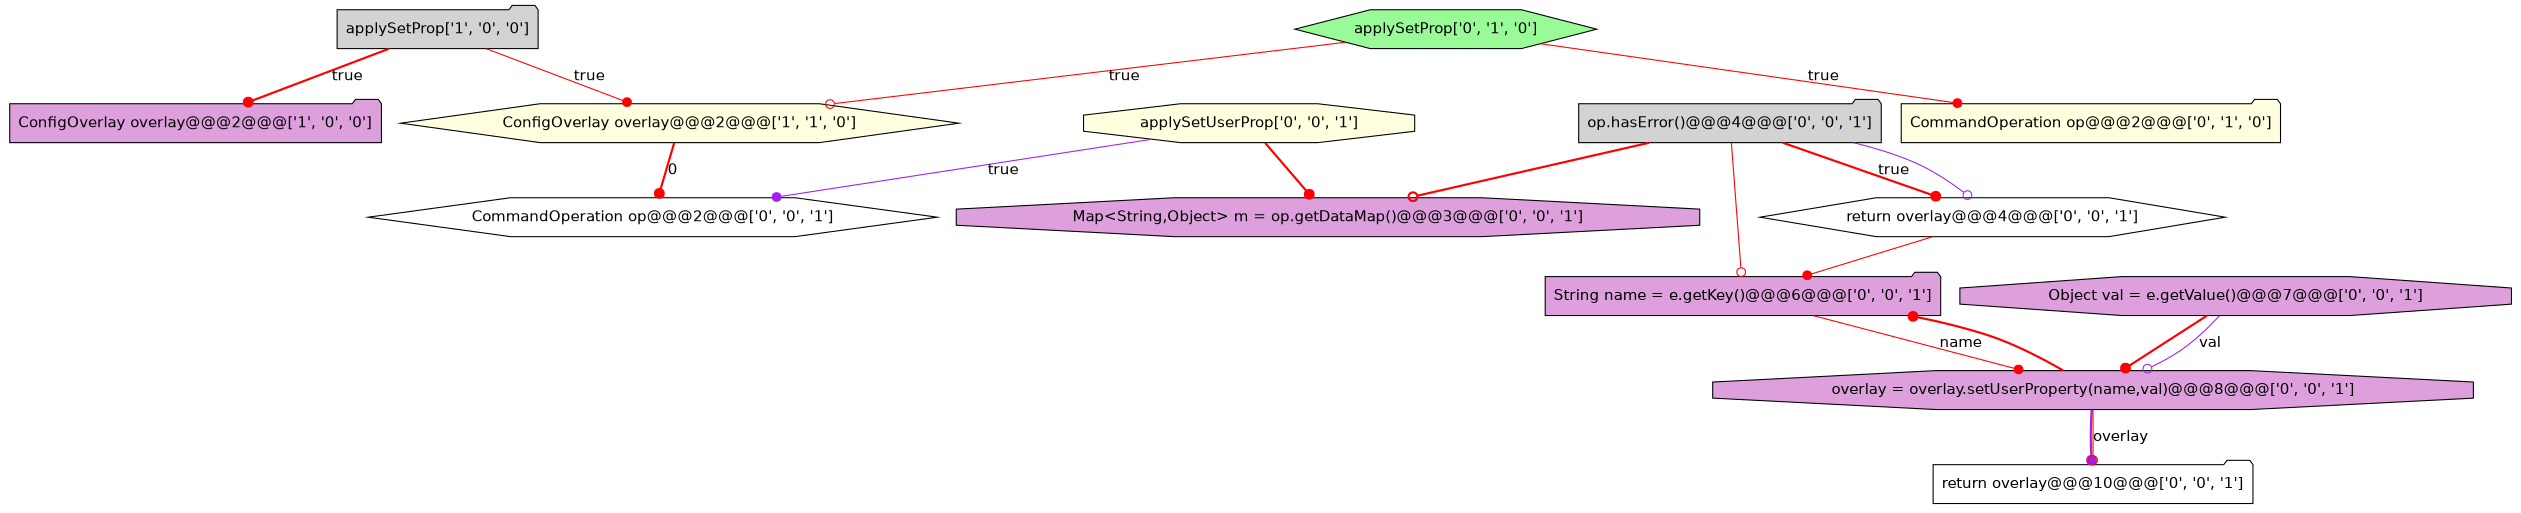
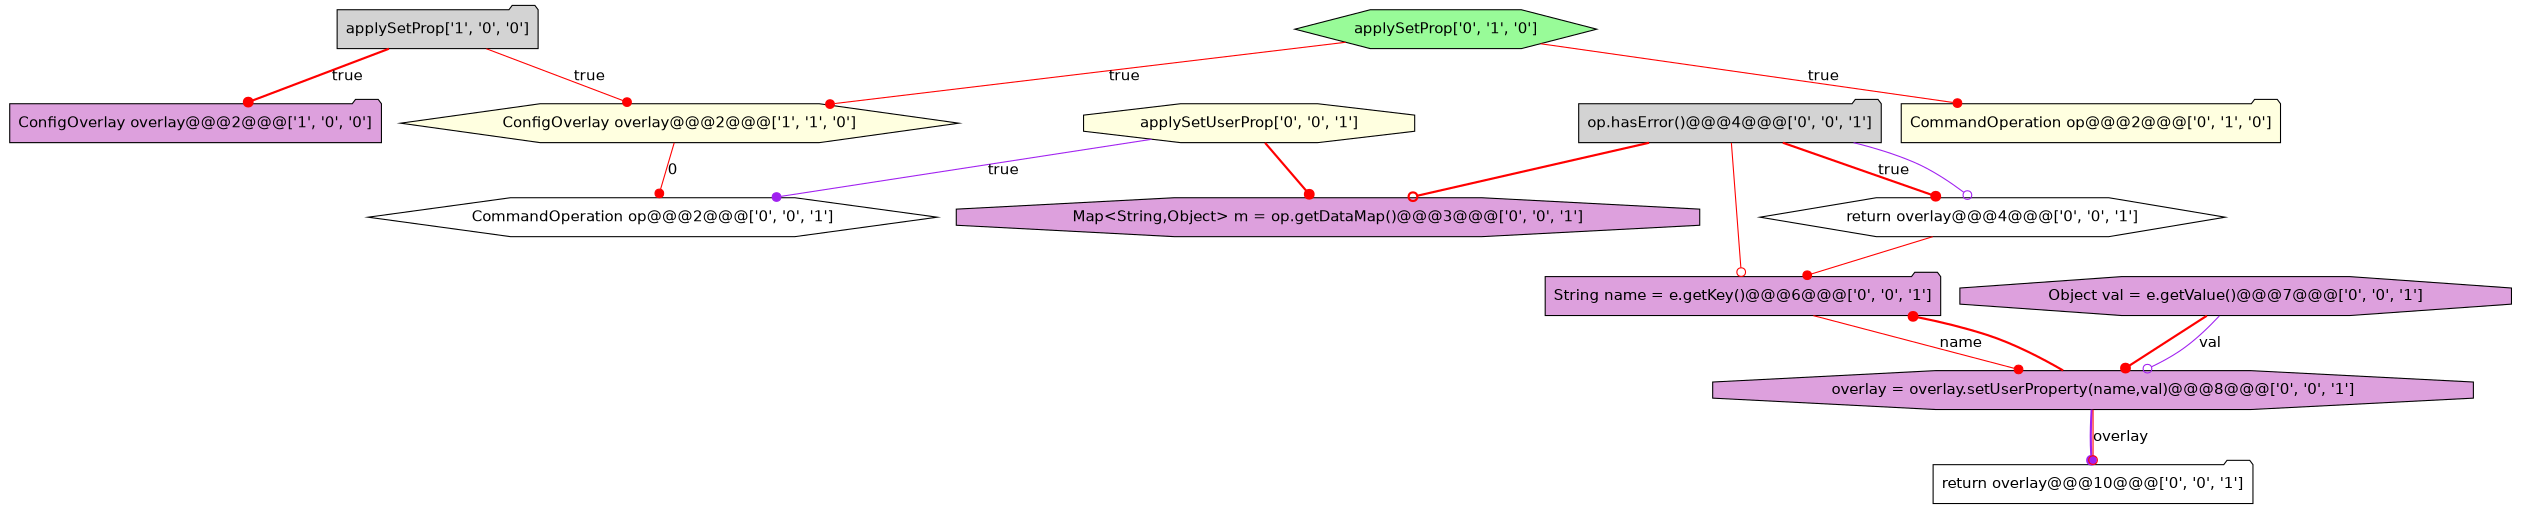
edge "applySetProp['0', '1', '0']" -> "ConfigOverlay overlay@@@2@@@['1', '1', '0']": arrowhead odot -> dot
edge "ConfigOverlay overlay@@@2@@@['1', '1', '0']" -> "CommandOperation op@@@2@@@['0', '0', '1']": style bold -> solid
